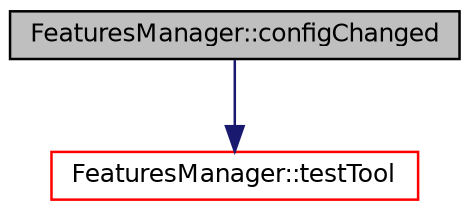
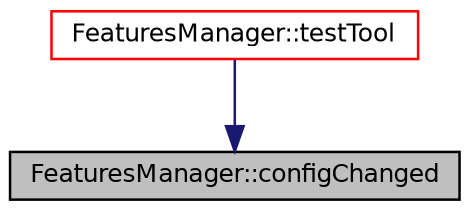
edge "FeaturesManager::configChanged" -> "FeaturesManager::testTool": reversed
